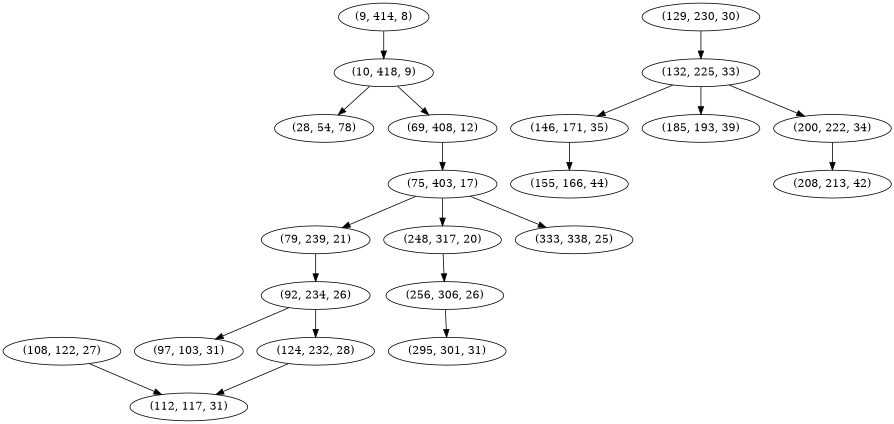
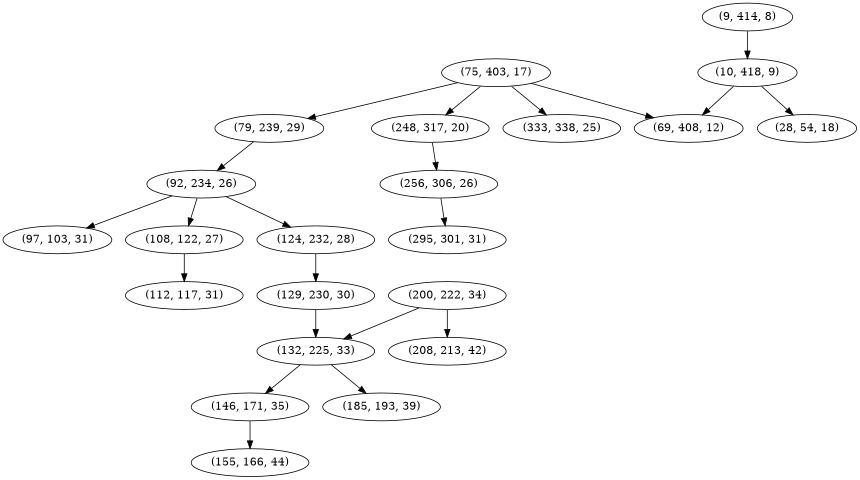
edge "(132, 225, 33)" -> "(200, 222, 34)": reversed
node "(28, 54, 78)": label "(28, 54, 78)" -> "(28, 54, 18)"
edge "(69, 408, 12)" -> "(75, 403, 17)": reversed
edge "(92, 234, 26)" -> "(108, 122, 27)": added
node "(79, 239, 21)": label "(79, 239, 21)" -> "(79, 239, 29)"
edge "(124, 232, 28)" -> "(112, 117, 31)": now "(124, 232, 28)" -> "(129, 230, 30)"
